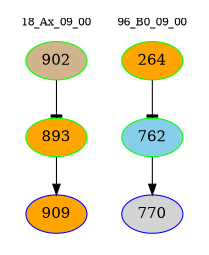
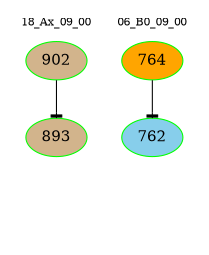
cluster "96_B0_09_00": label "96_B0_09_00" -> "06_B0_09_00"
node "264": label "264" -> "764"
node "893": fillcolor orange -> tan
node "909": removed
node "770": removed
